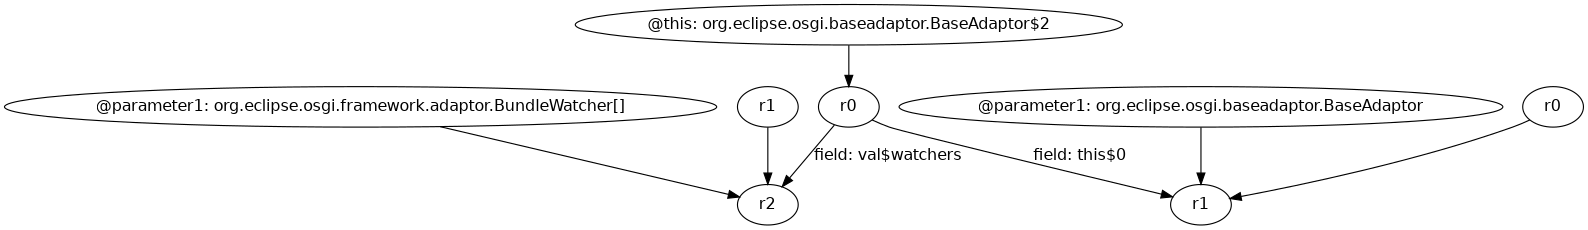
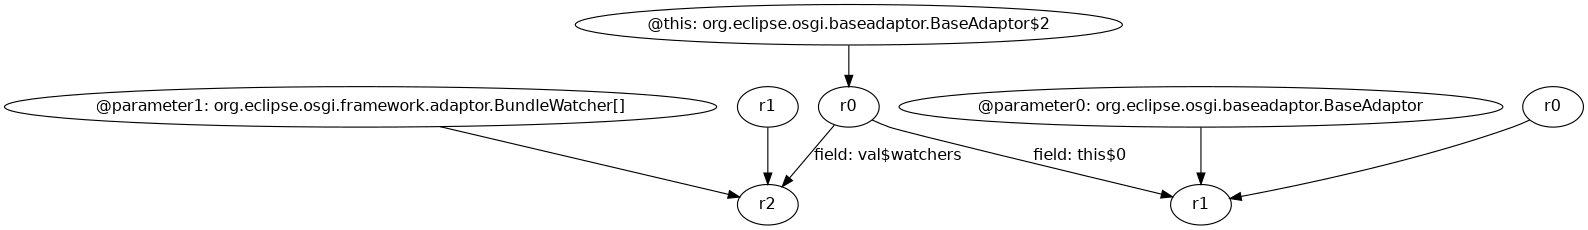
node "@parameter1: org.eclipse.osgi.baseadaptor.BaseAdaptor": label "@parameter1: org.eclipse.osgi.baseadaptor.BaseAdaptor" -> "@parameter0: org.eclipse.osgi.baseadaptor.BaseAdaptor"
